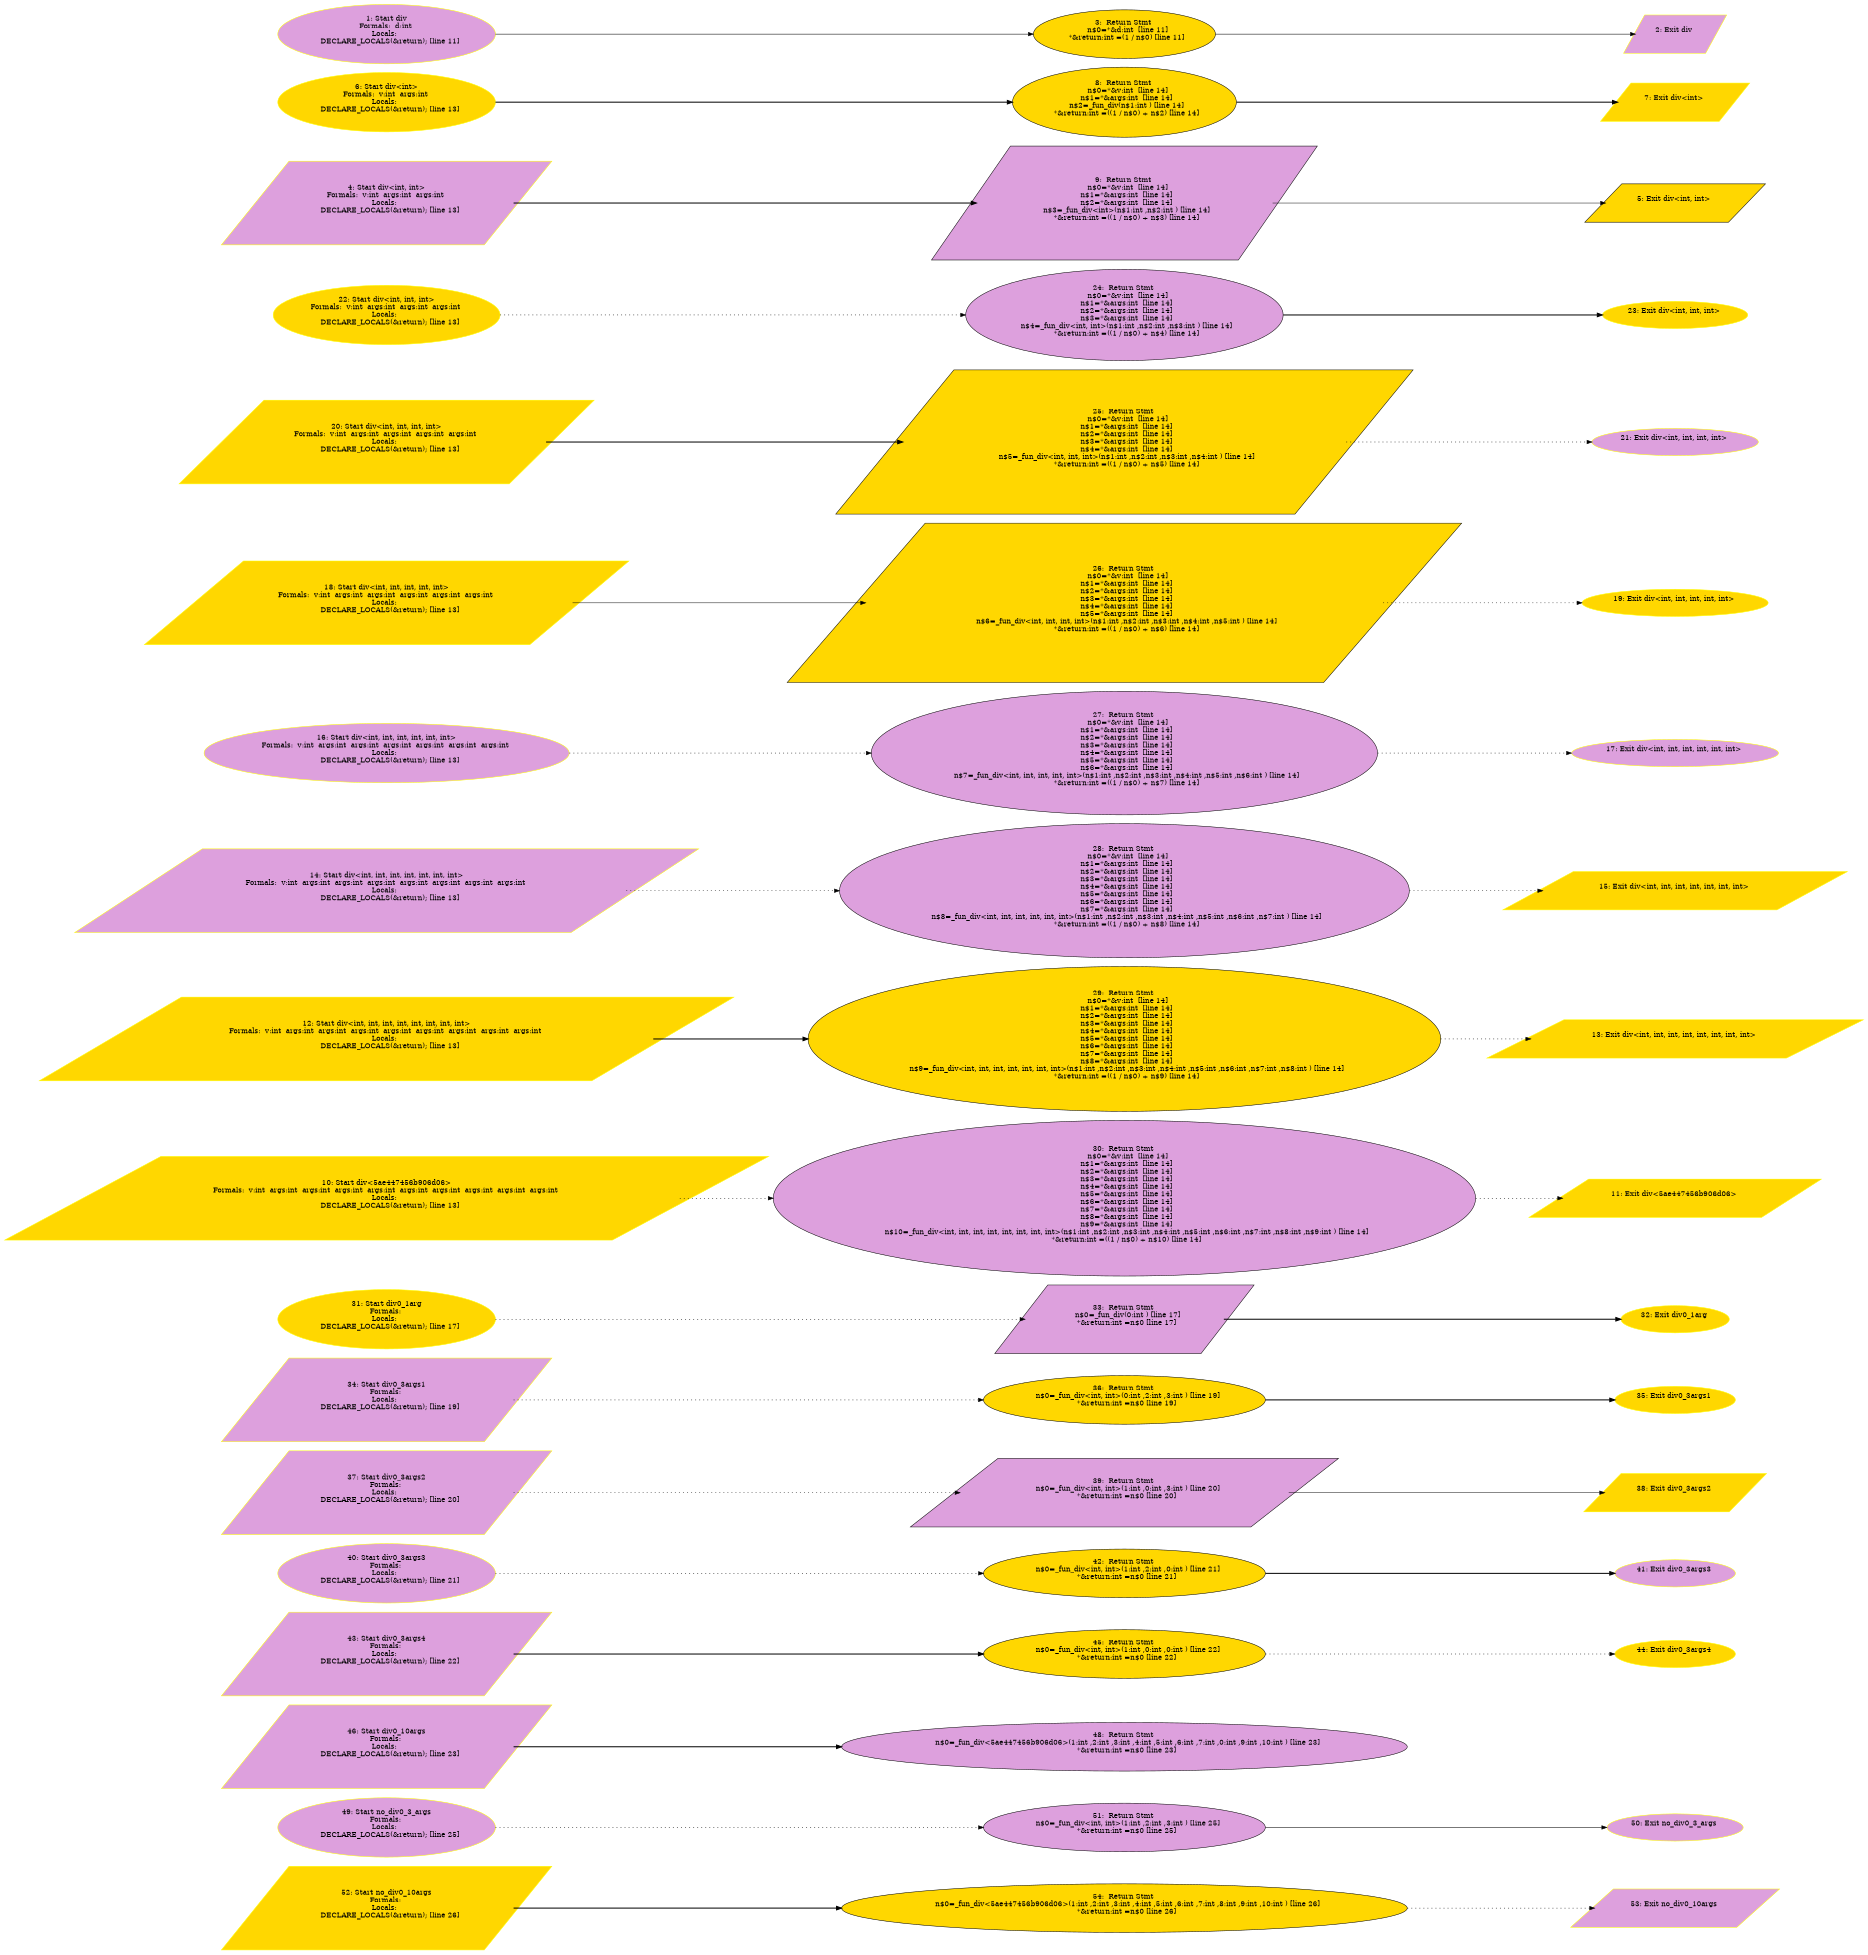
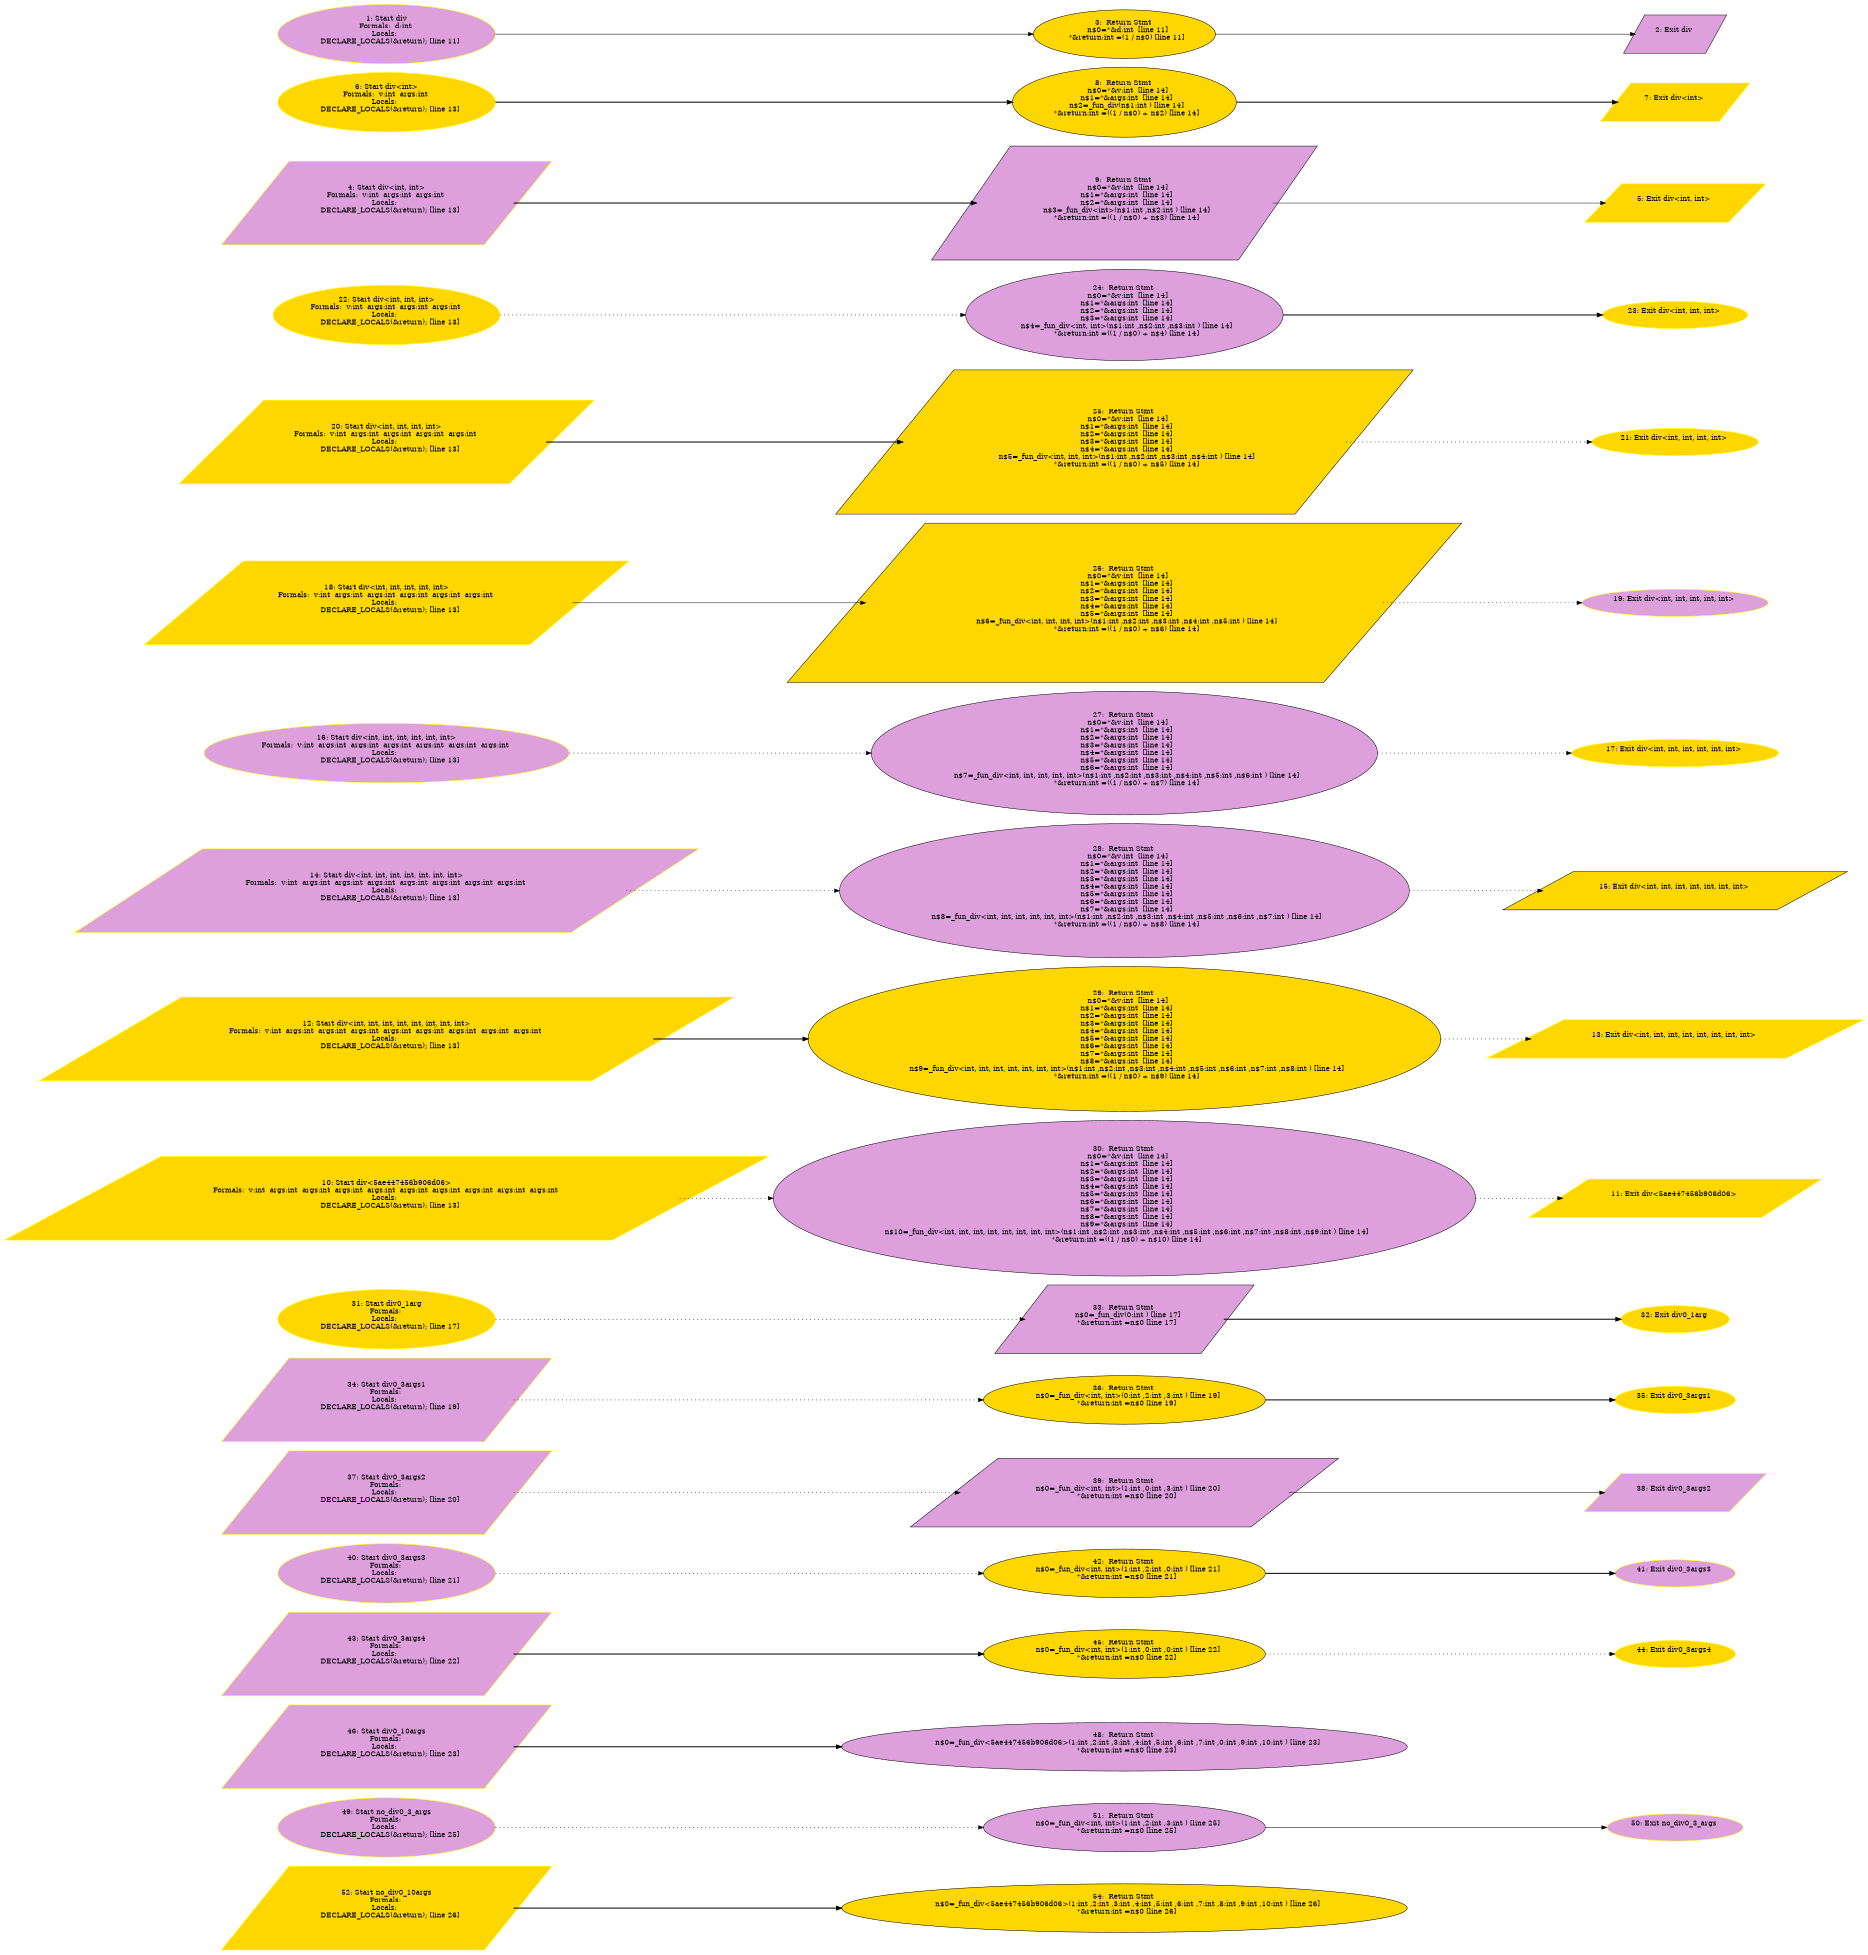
node "2: Exit div": color yellow -> black
node "5: Exit div<int, int>": color black -> yellow
node "21: Exit div<int, int, int, int>": fillcolor plum -> gold
node "19: Exit div<int, int, int, int, int>": fillcolor gold -> plum
node "17: Exit div<int, int, int, int, int, int>": fillcolor plum -> gold
node "15: Exit div<int, int, int, int, int, int, int>": color yellow -> black
node "38: Exit div0_3args2": fillcolor gold -> plum
node "53: Exit no_div0_10args": removed
